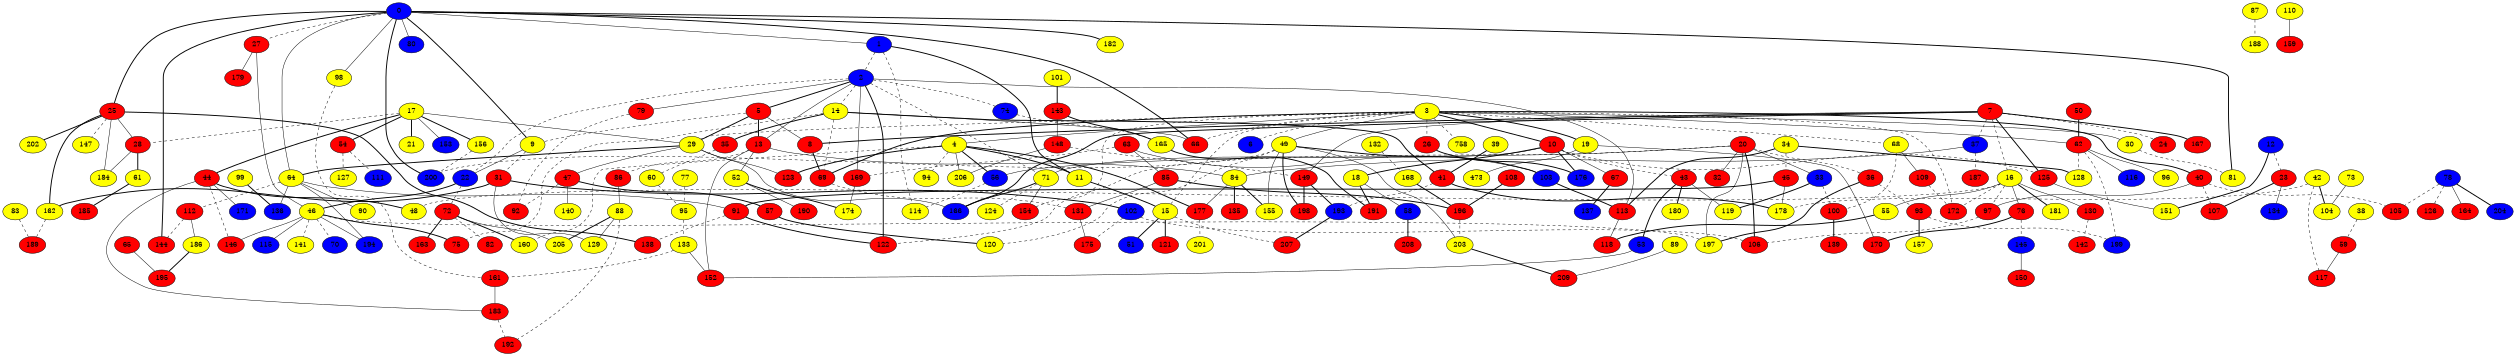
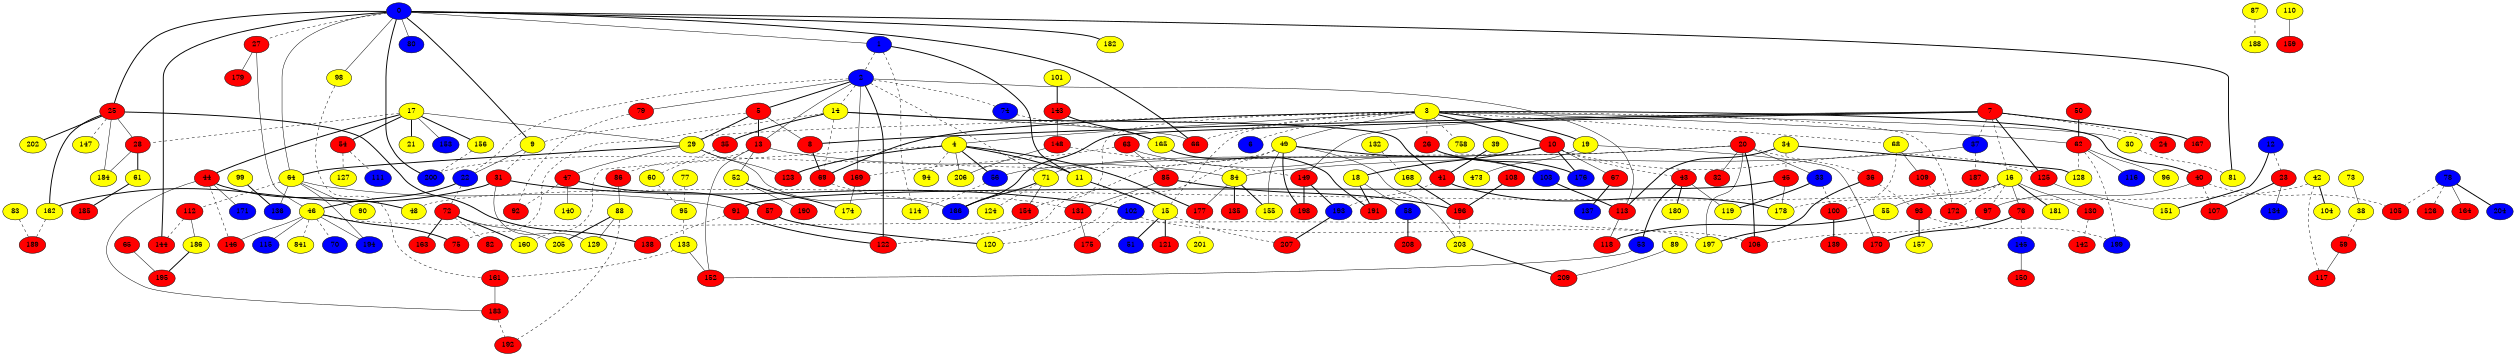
edge "73" -- "104": now "73" -- "38"
node "141": label "141" -> "841"
